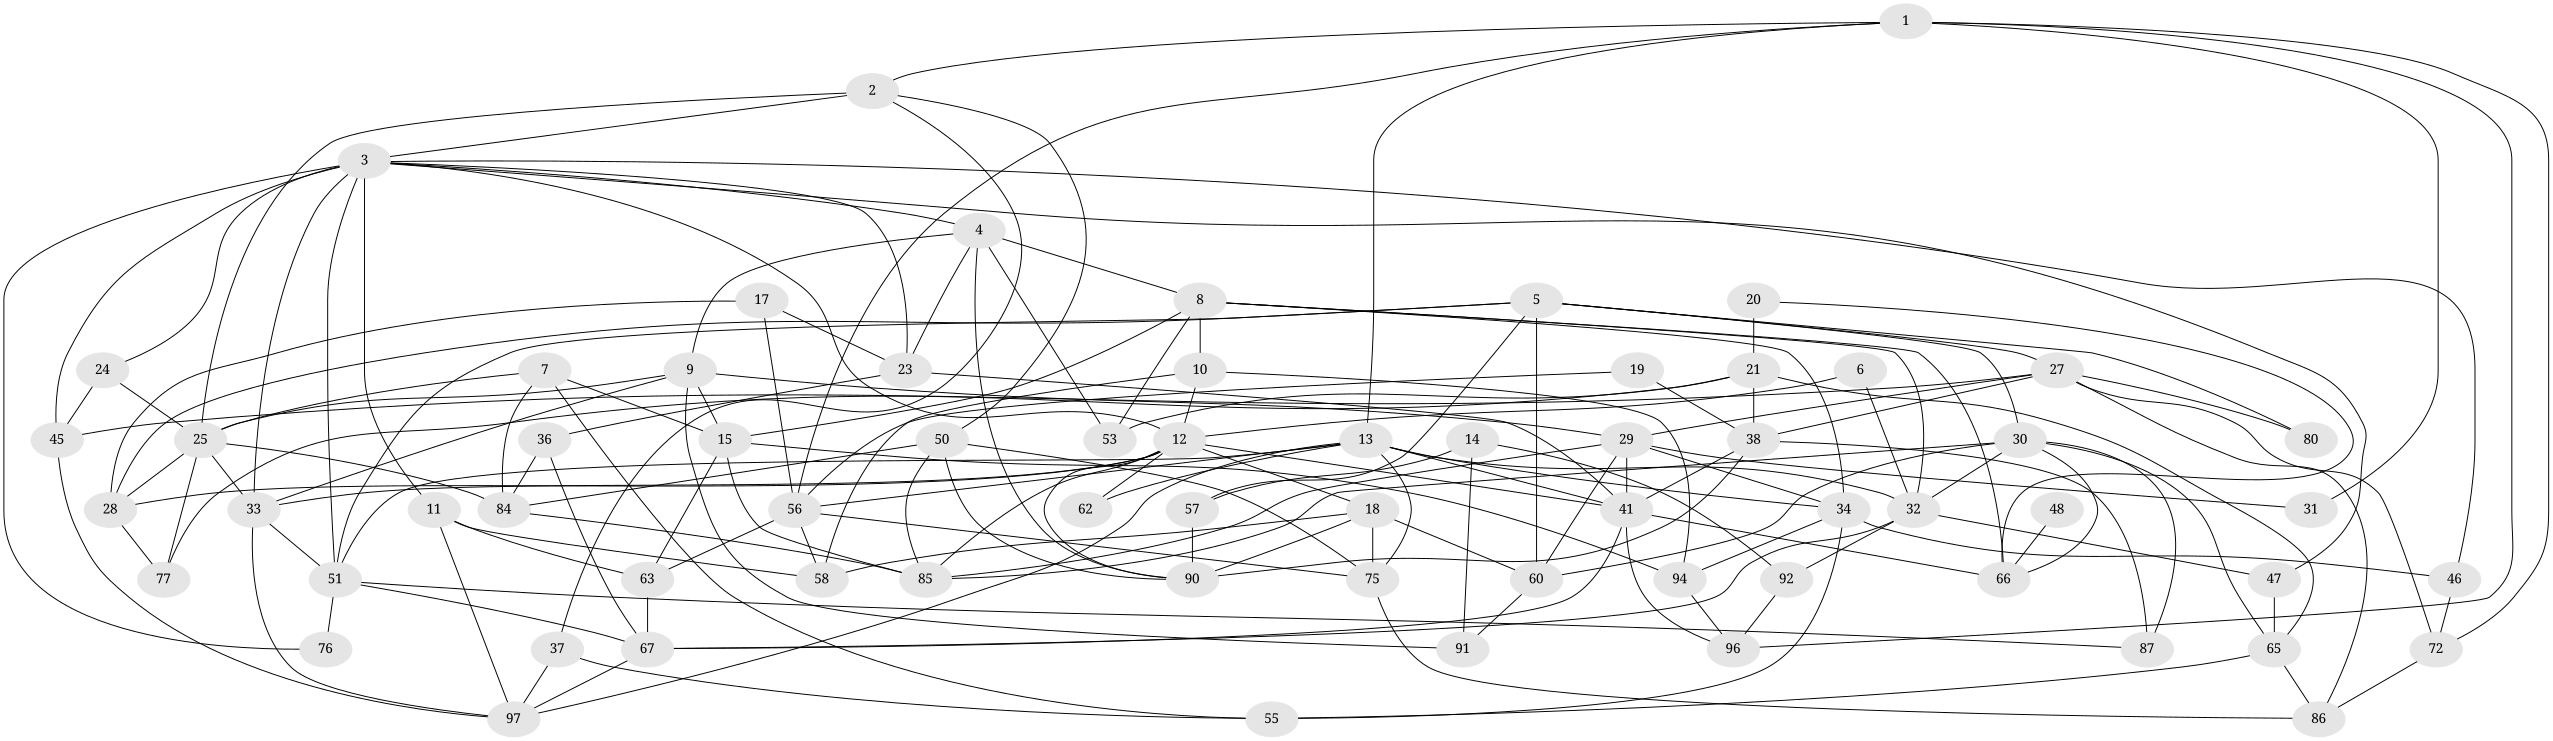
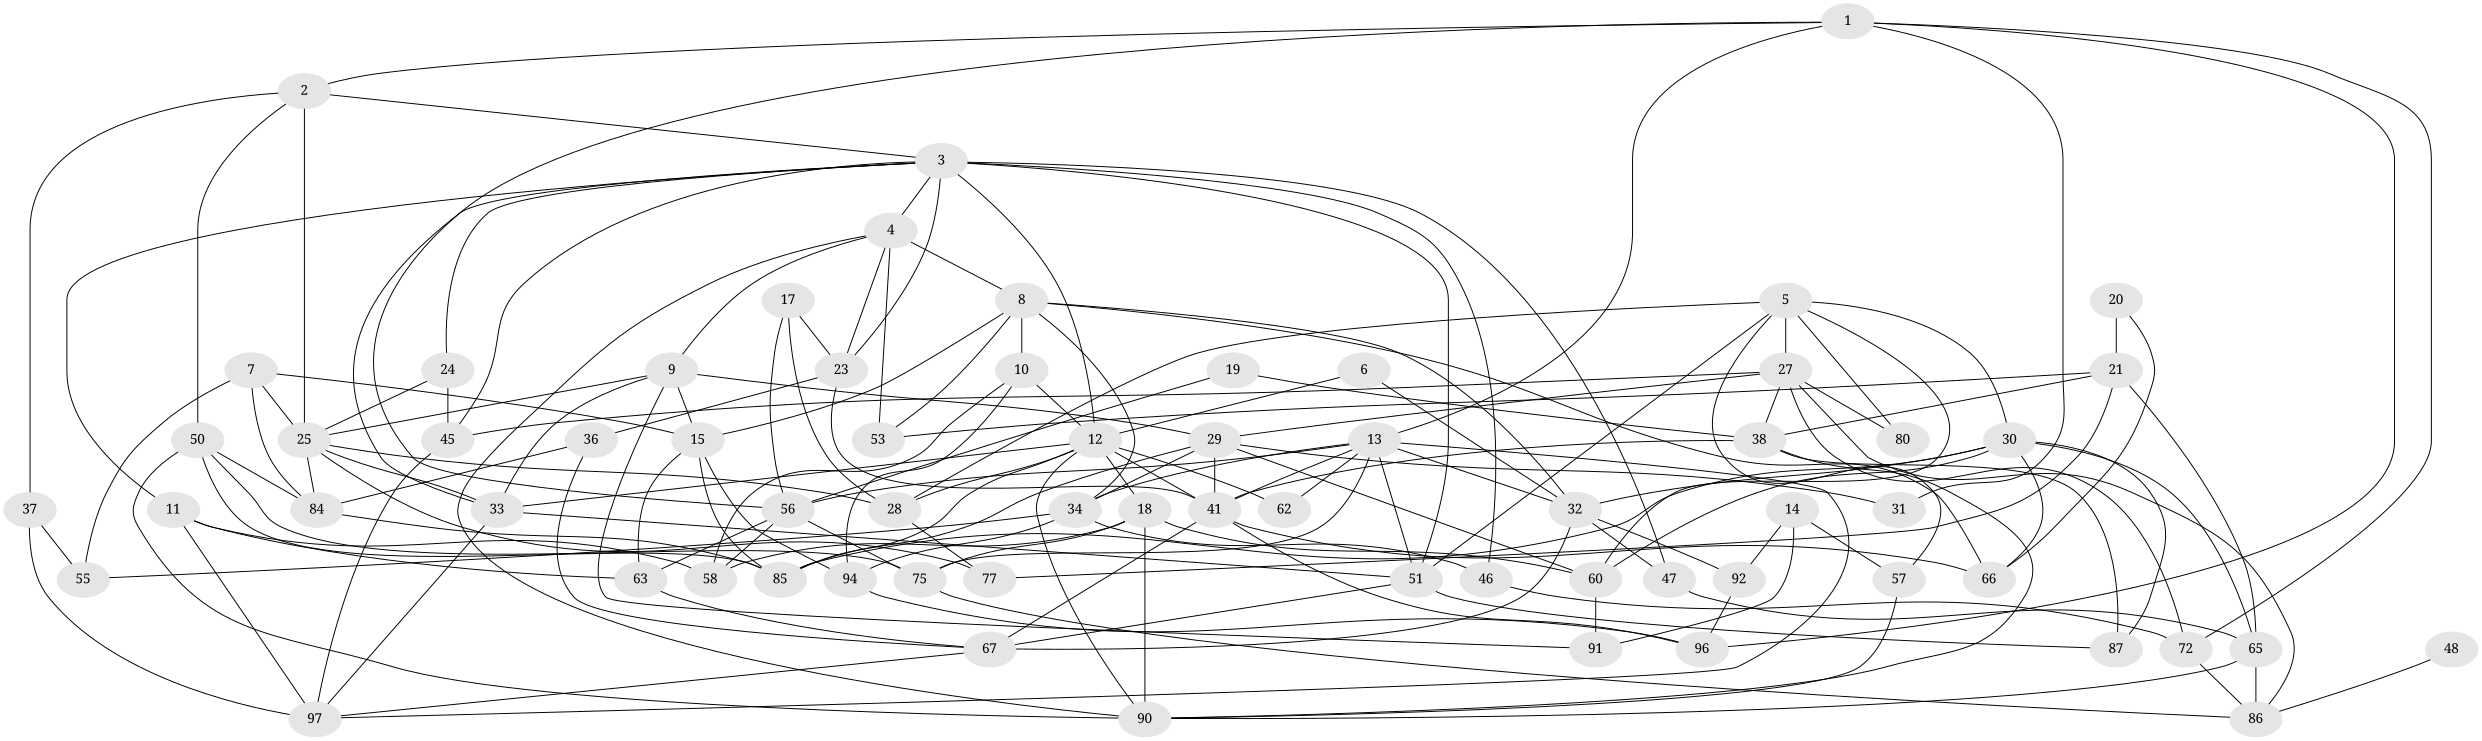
edge "48" -- "66": now "48" -- "86"
node "76": removed
edge "65" -- "55": now "65" -- "90"
